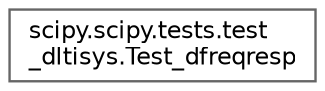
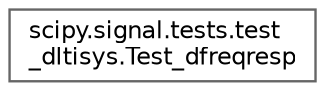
node "scipy.scipy.tests.test _dltisys.Test_dfreqresp": label "scipy.scipy.tests.test _dltisys.Test_dfreqresp" -> "scipy.signal.tests.test _dltisys.Test_dfreqresp"
